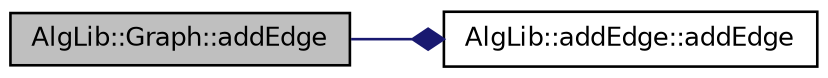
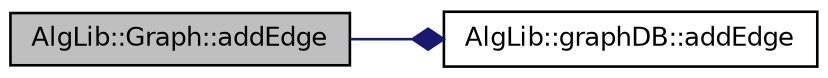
node "AlgLib::addEdge::addEdge": label "AlgLib::addEdge::addEdge" -> "AlgLib::graphDB::addEdge"
